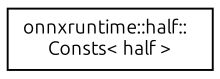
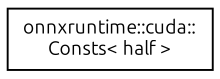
node "onnxruntime::half:: Consts< half >": label "onnxruntime::half:: Consts< half >" -> "onnxruntime::cuda:: Consts< half >"
